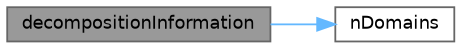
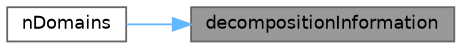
edge "decompositionInformation" -> "nDomains": reversed
